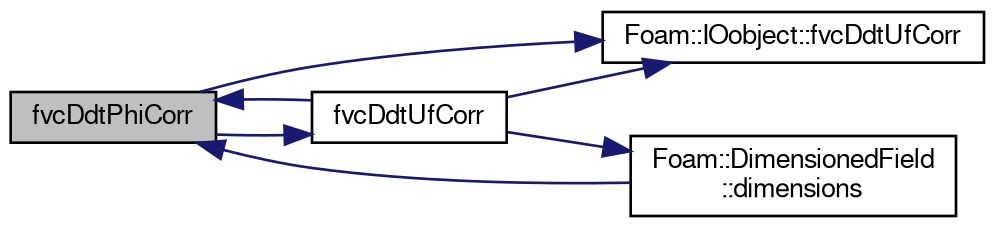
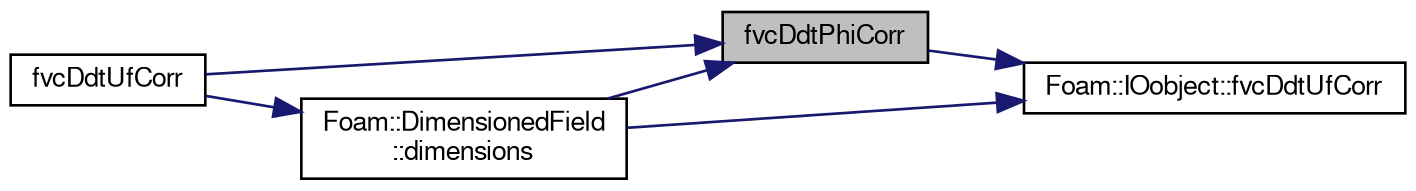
edge "fvcDdtUfCorr" -> "Foam::IOobject::fvcDdtUfCorr": now "Foam::DimensionedField ::dimensions" -> "Foam::IOobject::fvcDdtUfCorr"
edge "fvcDdtPhiCorr" -> "fvcDdtUfCorr": removed
